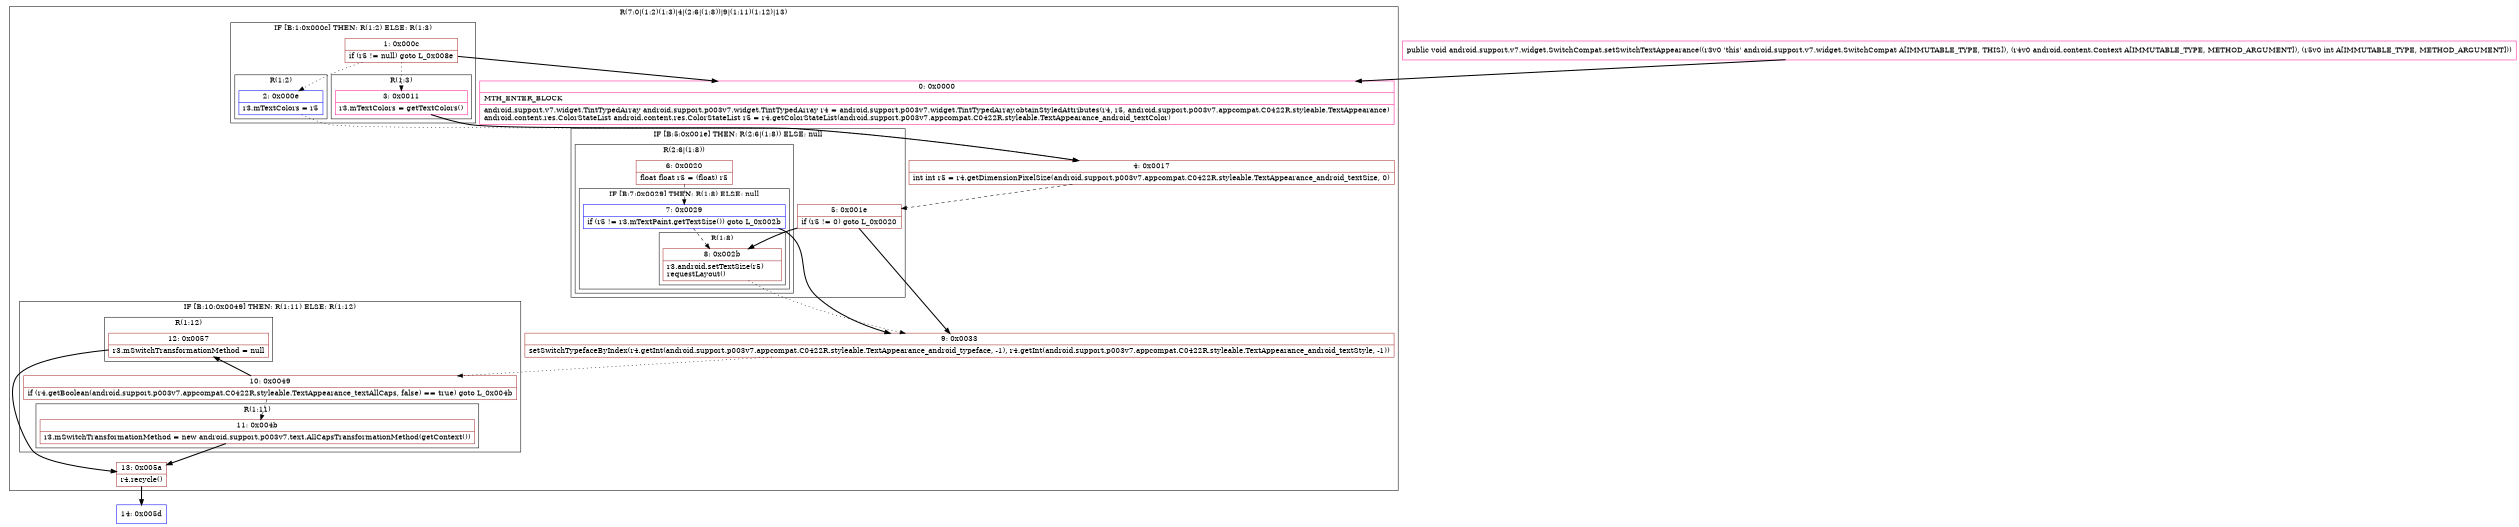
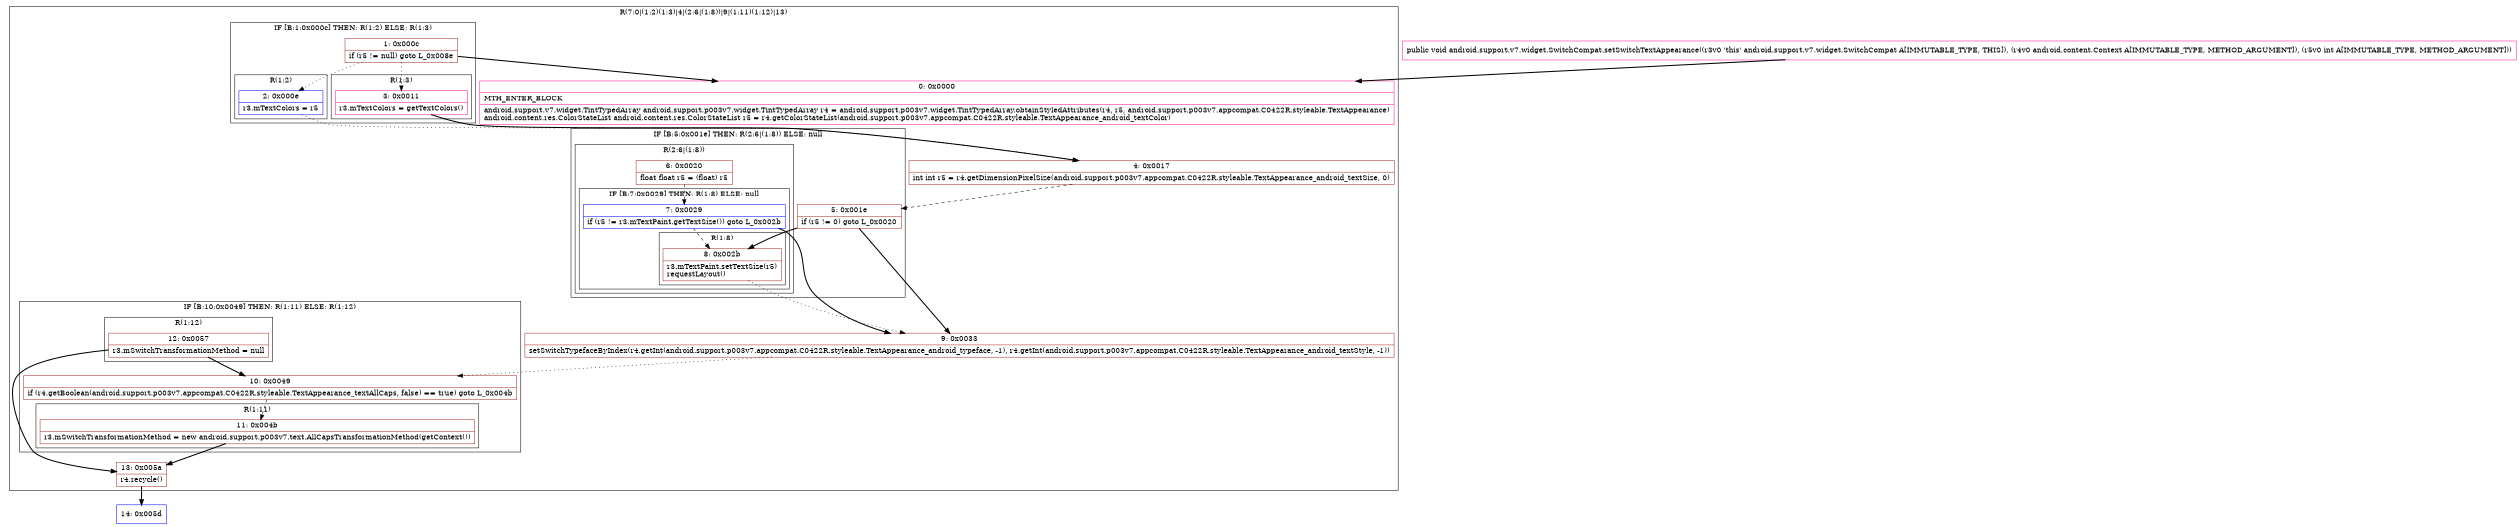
node "8: 0x002b": text "r3.android.setTextSize(r5)" -> "r3.mTextPaint.setTextSize(r5)"
edge "10: 0x0049" -> "12: 0x0057": reversed
